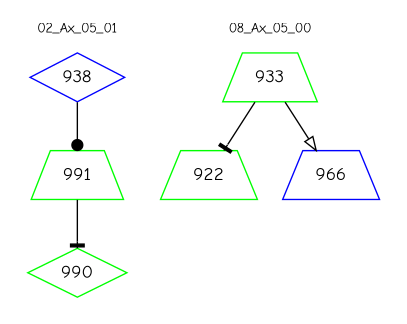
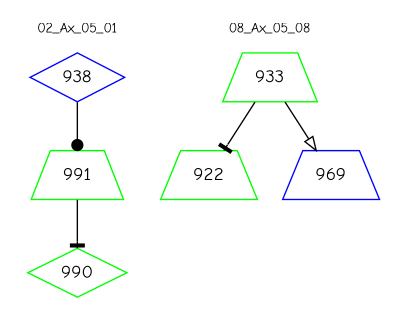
cluster "08_Ax_05_00": label "08_Ax_05_00" -> "08_Ax_05_08"
node "966": label "966" -> "969"
